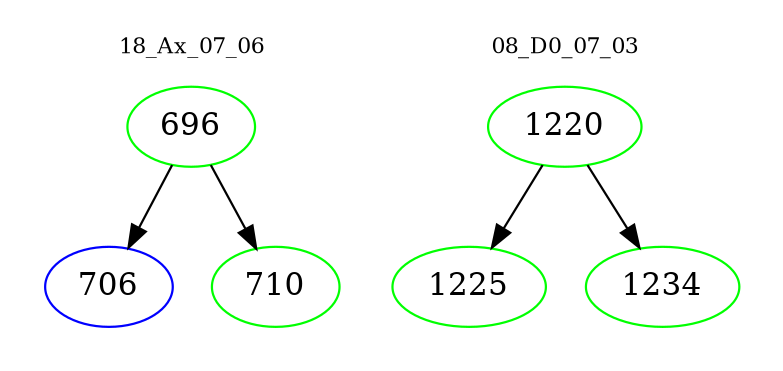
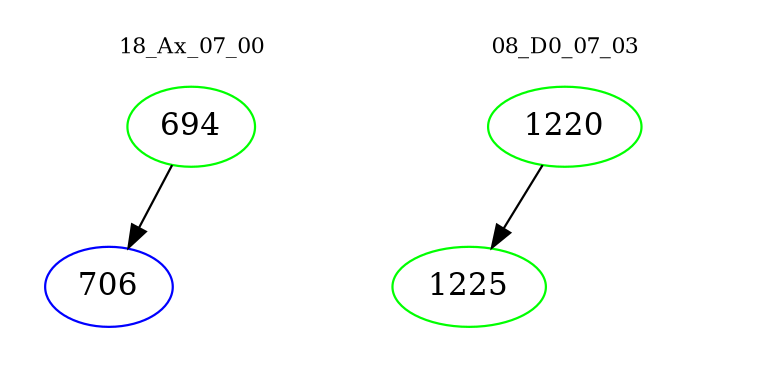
cluster "18_Ax_07_06": label "18_Ax_07_06" -> "18_Ax_07_00"
node "696": label "696" -> "694"
node "710": removed
node "1234": removed
